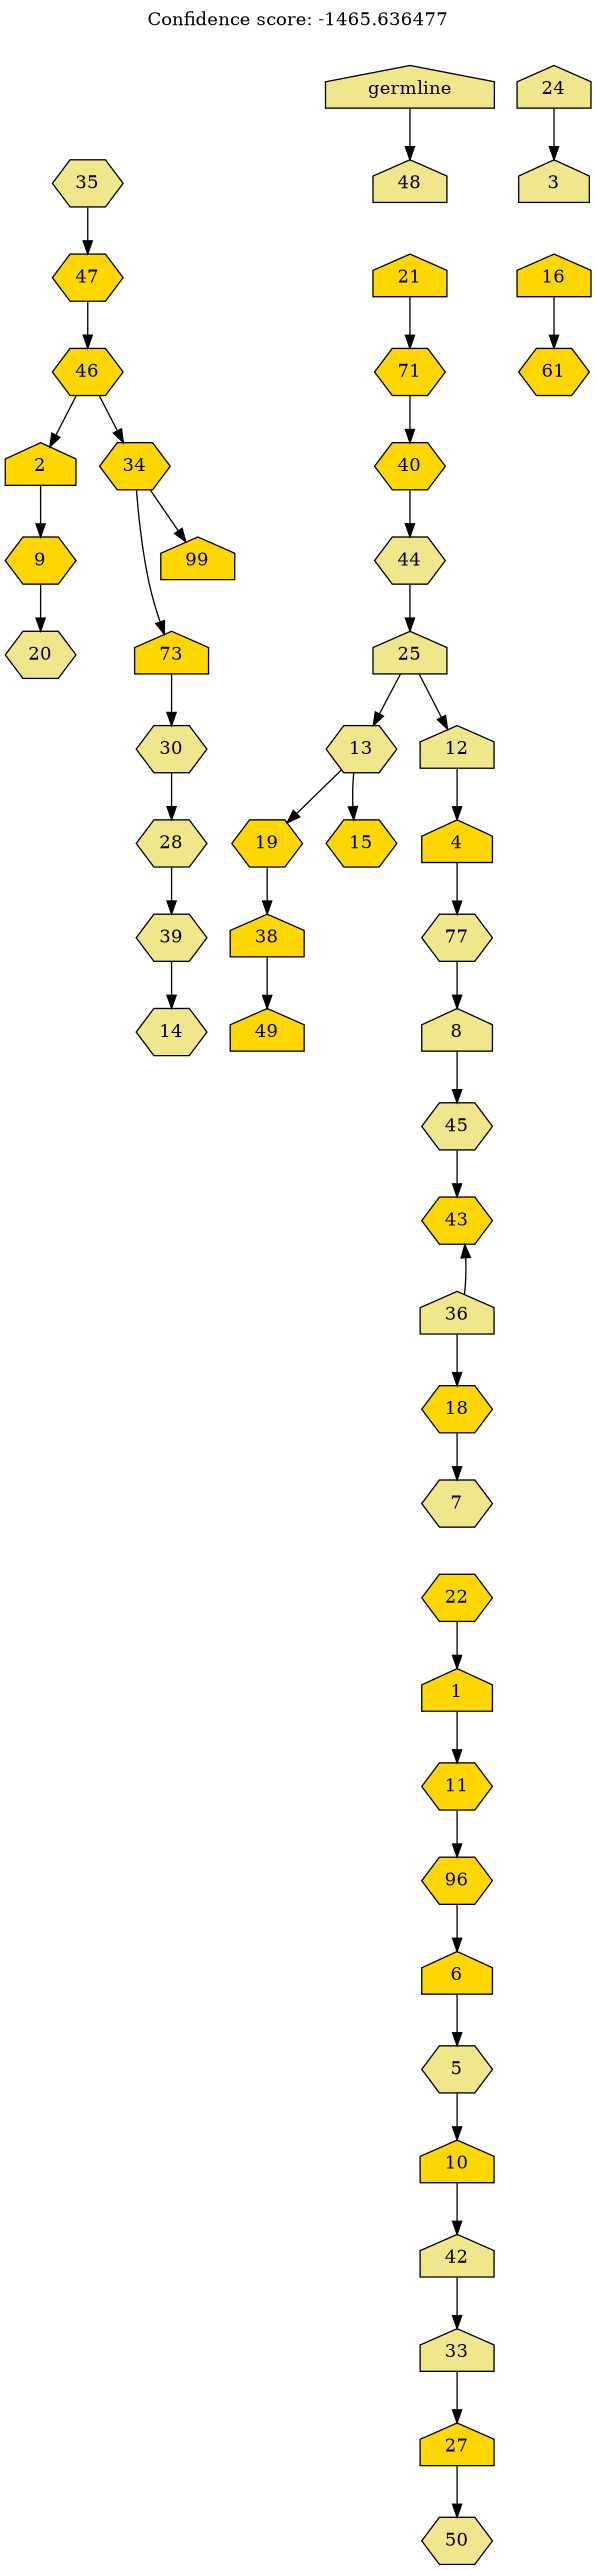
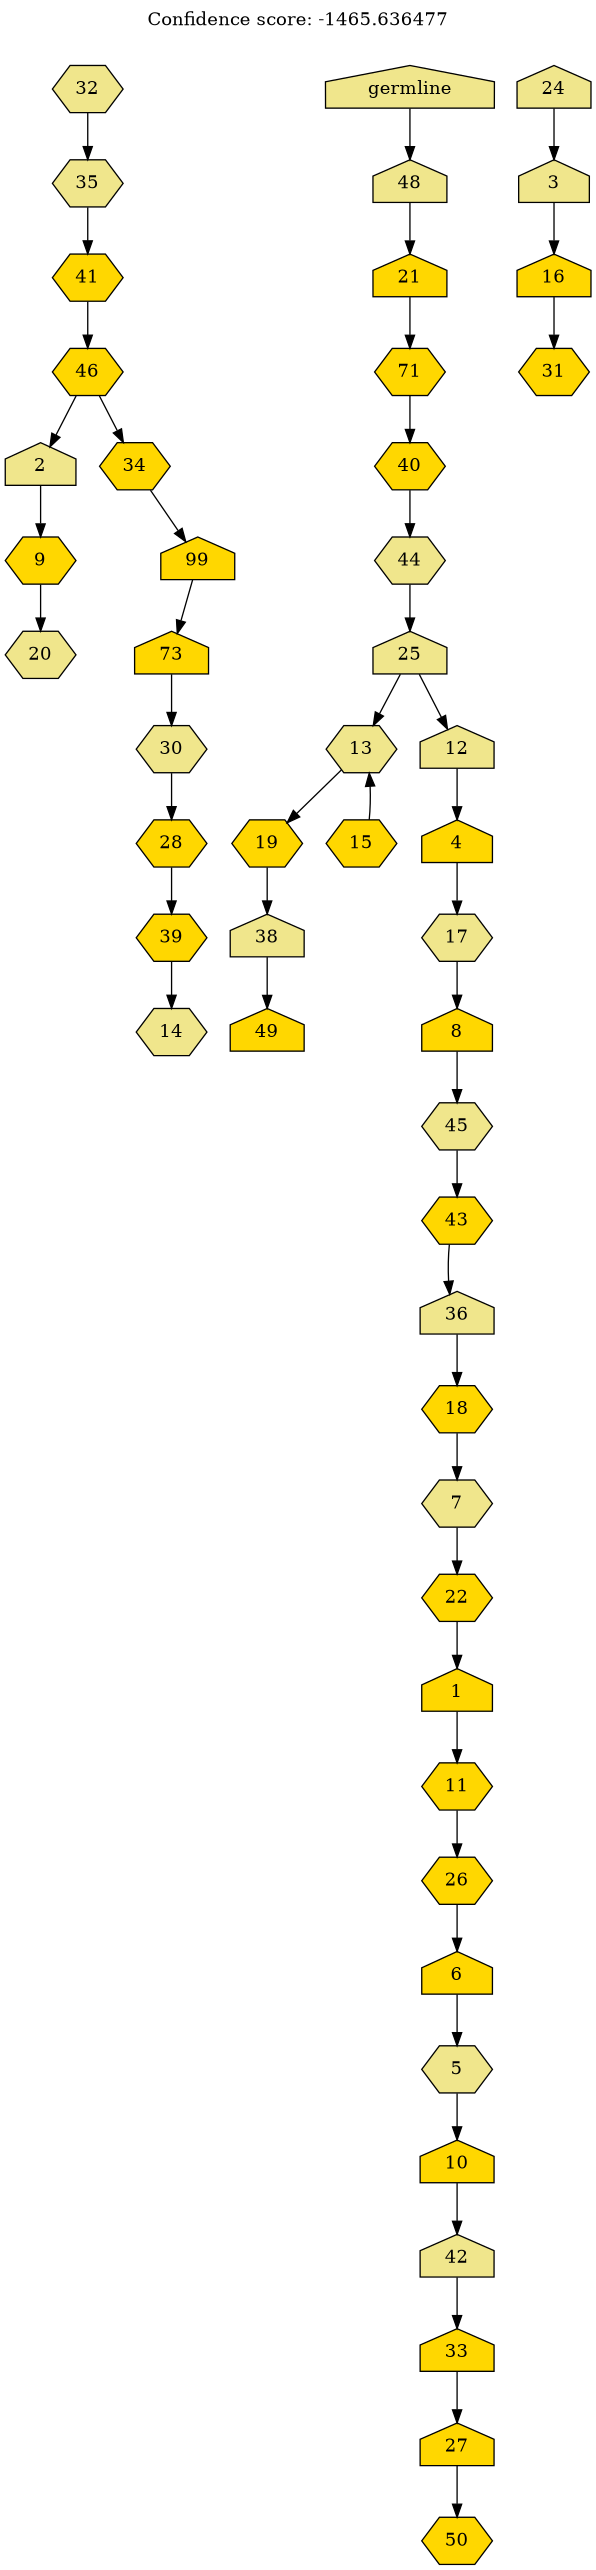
node "32": added
edge "48" -> "21": added
edge "3" -> "16": added
node "47": label "47" -> "41"
node "61": label "61" -> "31"
node "2": fillcolor gold -> khaki
edge "34" -> "73": now "99" -> "73"
edge "13" -> "15": reversed
node "28": fillcolor khaki -> gold
node "39": fillcolor khaki -> gold
node "38": fillcolor gold -> khaki
node "77": label "77" -> "17"
node "8": fillcolor khaki -> gold
edge "36" -> "43": reversed
edge "7" -> "22": added
node "96": label "96" -> "26"
node "33": fillcolor khaki -> gold
node "50": fillcolor khaki -> gold
